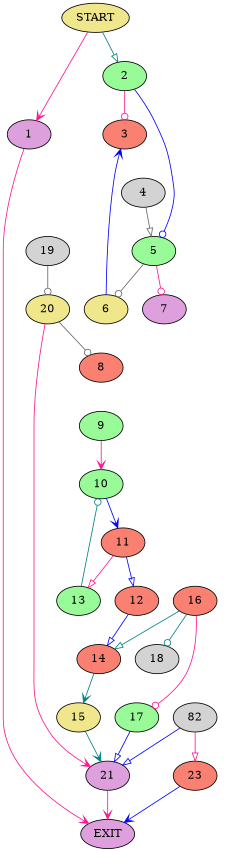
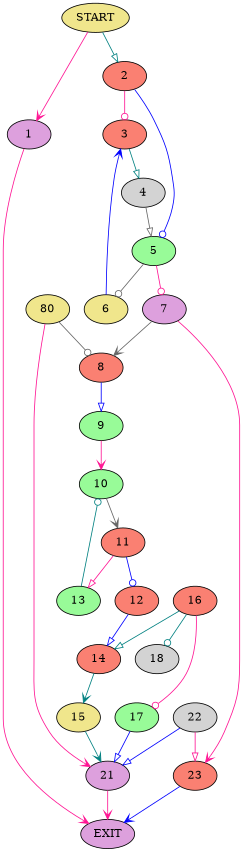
node "2": fillcolor palegreen -> salmon
edge "3" -> "4": added
node "19": removed
node "20": label "20" -> "80"
edge "7" -> "8": added
edge "8" -> "9": added
edge "10" -> "11": color blue -> gray40
edge "7" -> "23": added
edge "11" -> "12": arrowhead onormal -> odot
node "82": label "82" -> "22"
